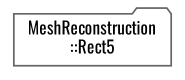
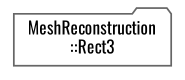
node "MeshReconstruction ::Rect5": label "MeshReconstruction ::Rect5" -> "MeshReconstruction ::Rect3"
